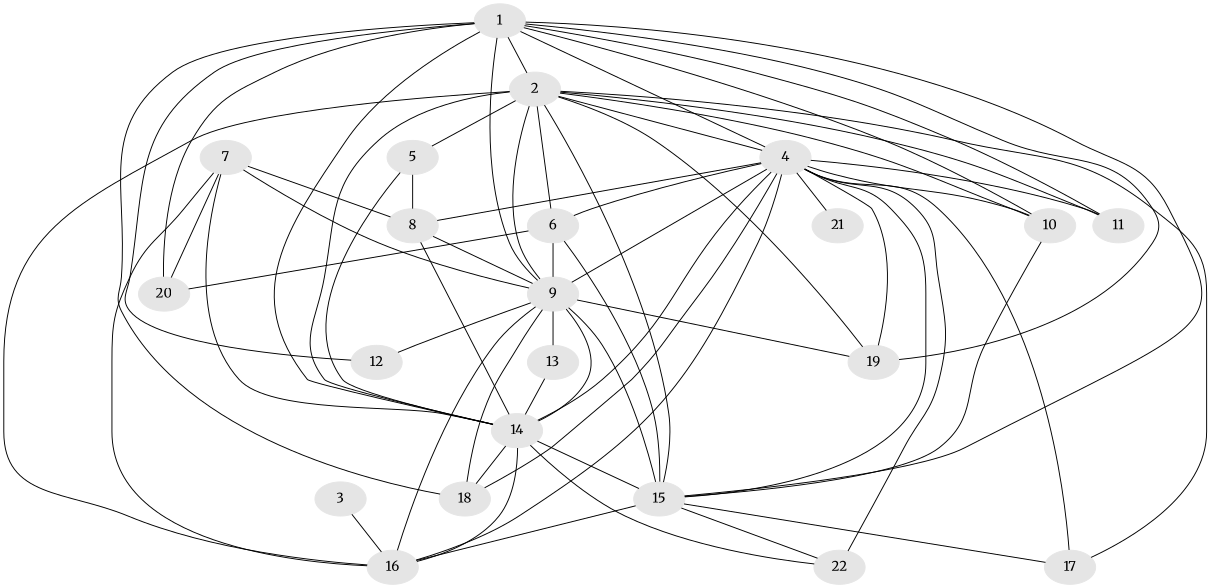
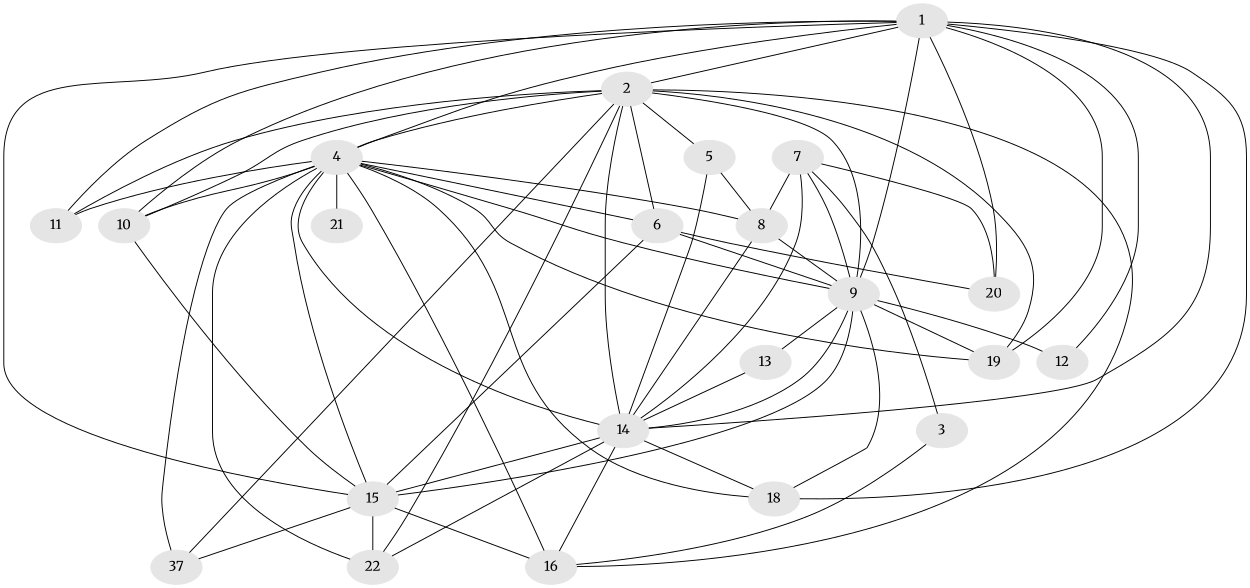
edge "2" -- "15": now "2" -- "22"
edge "9" -- "16": removed
edge "7" -- "16": now "7" -- "3"
node "17": label "17" -> "37"
